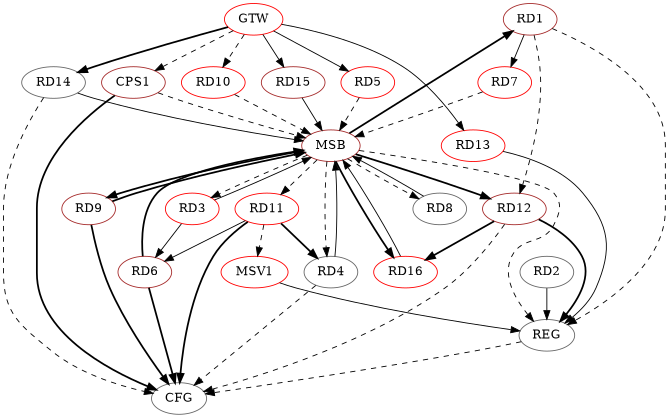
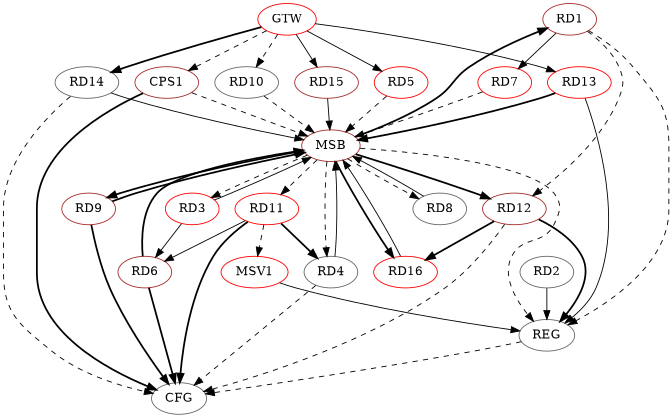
node "RD10": color red -> gray40
edge "RD13" -> "MSB": added
